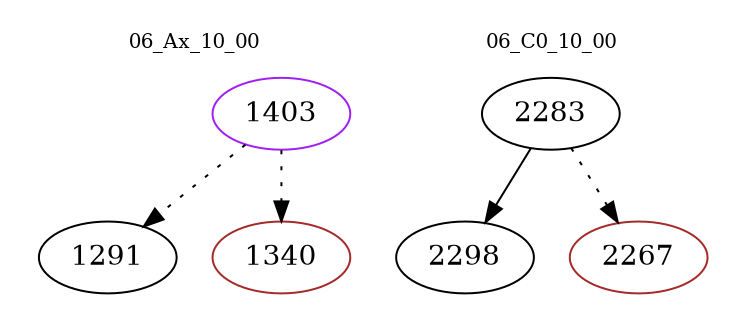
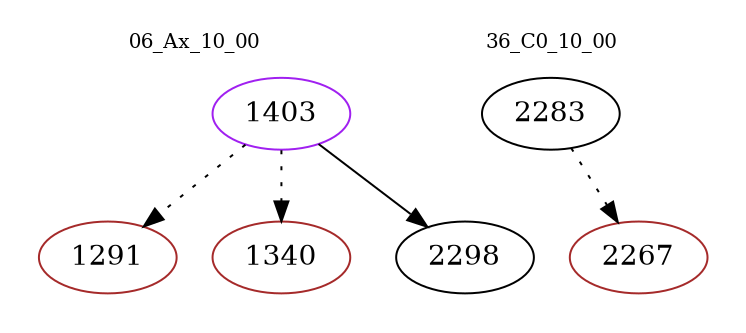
cluster "06_C0_10_00": label "06_C0_10_00" -> "36_C0_10_00"
edge "2283" -> "2298": now "1403" -> "2298"
node "1291": color black -> brown
